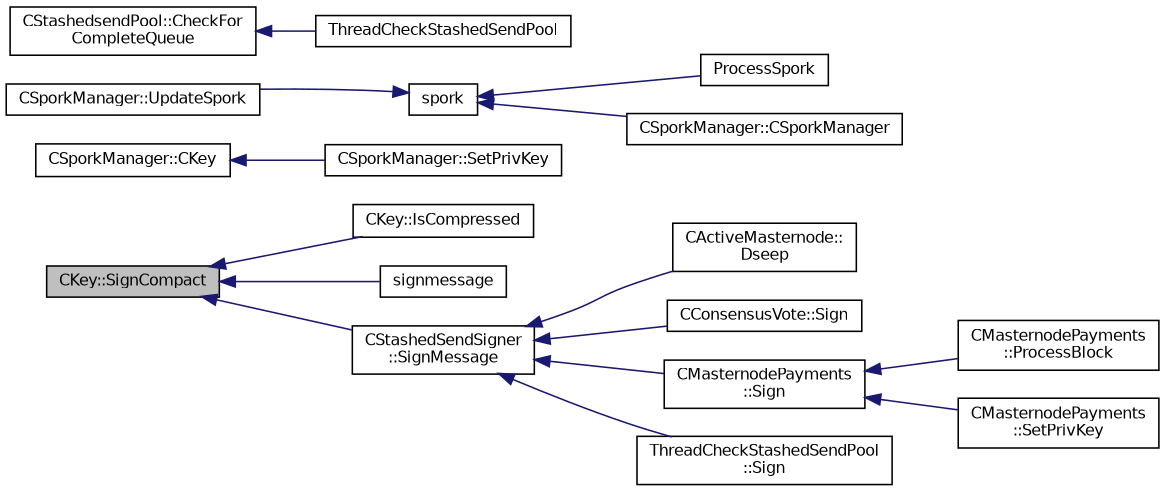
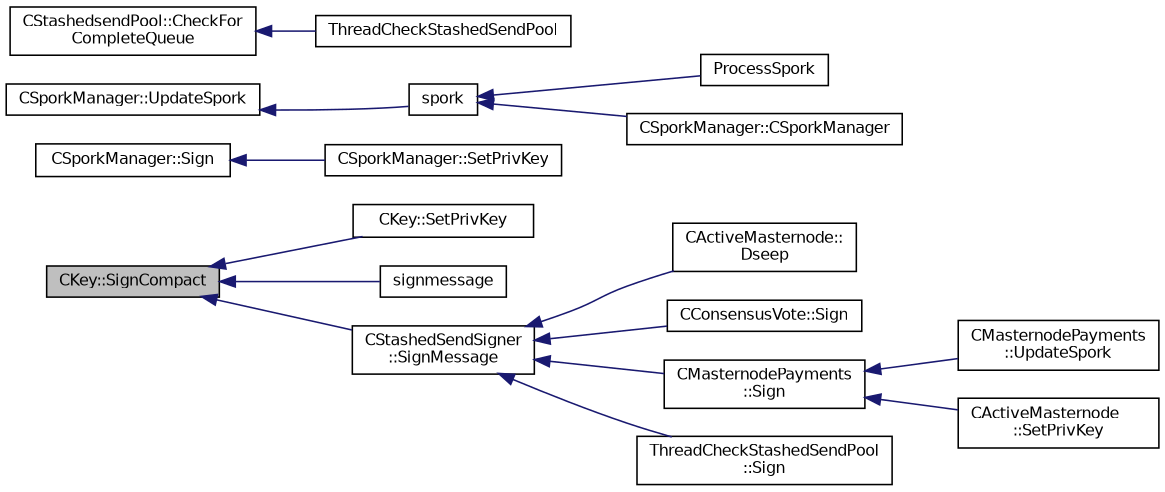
edge "CSporkManager::UpdateSpork" -> "spork": reversed
node "CSporkManager::CKey": label "CSporkManager::CKey" -> "CSporkManager::Sign"
node "CKey::IsCompressed": label "CKey::IsCompressed" -> "CKey::SetPrivKey"
node "CMasternodePayments ::ProcessBlock": label "CMasternodePayments ::ProcessBlock" -> "CMasternodePayments ::UpdateSpork"
node "CMasternodePayments ::SetPrivKey": label "CMasternodePayments ::SetPrivKey" -> "CActiveMasternode ::SetPrivKey"
